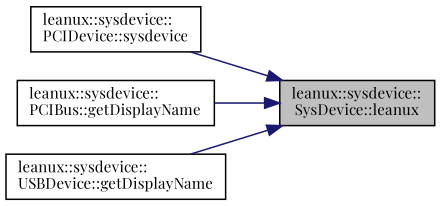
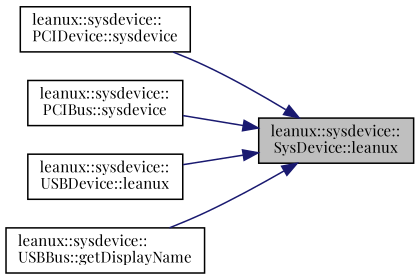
node "leanux::sysdevice:: PCIBus::getDisplayName": label "leanux::sysdevice:: PCIBus::getDisplayName" -> "leanux::sysdevice:: PCIBus::sysdevice"
node "leanux::sysdevice:: USBDevice::getDisplayName": label "leanux::sysdevice:: USBDevice::getDisplayName" -> "leanux::sysdevice:: USBDevice::leanux"
node "leanux::sysdevice:: USBBus::getDisplayName": added
